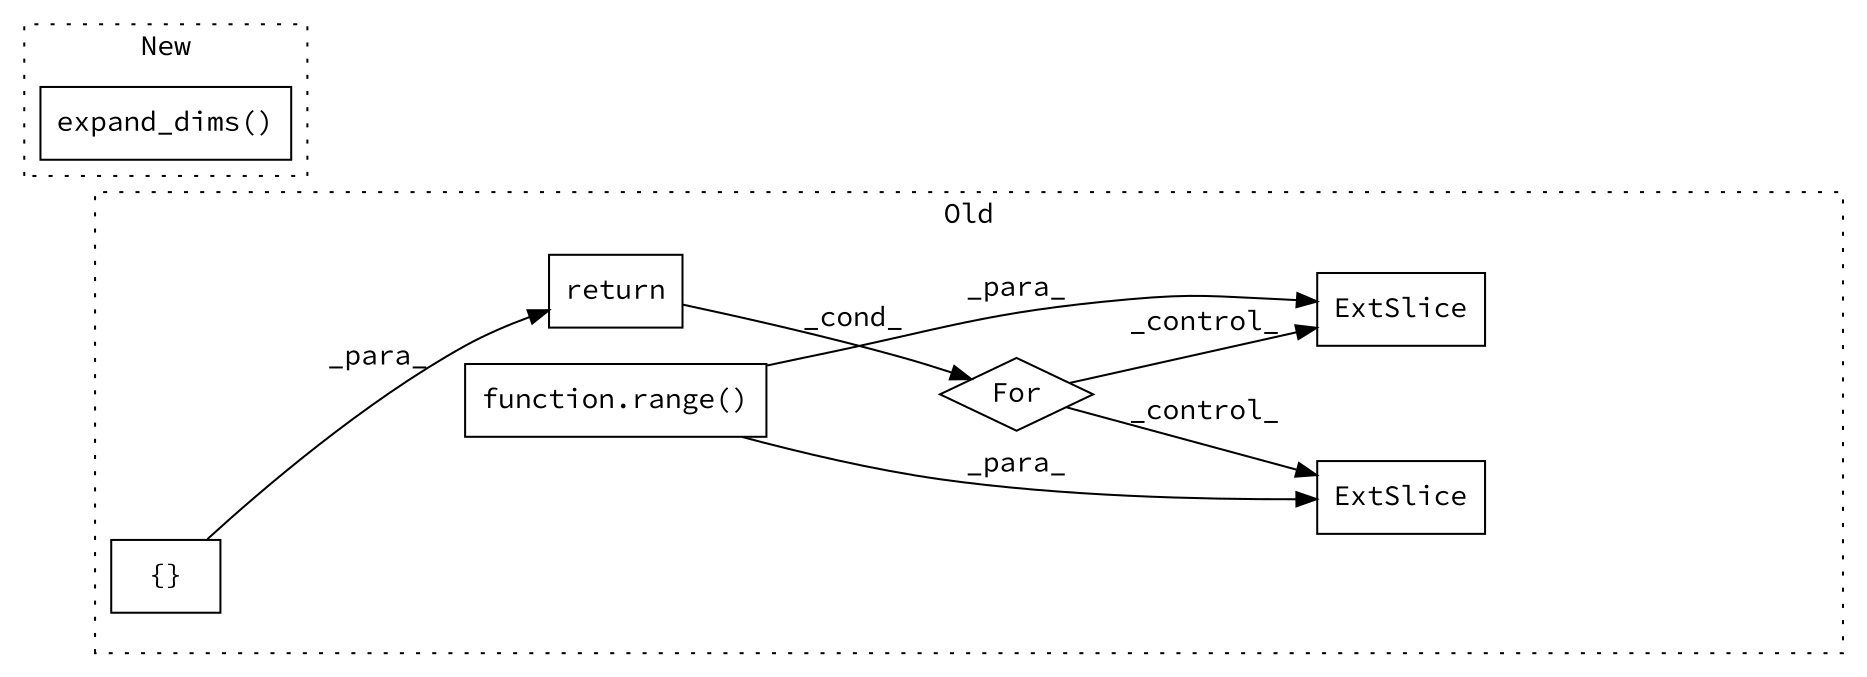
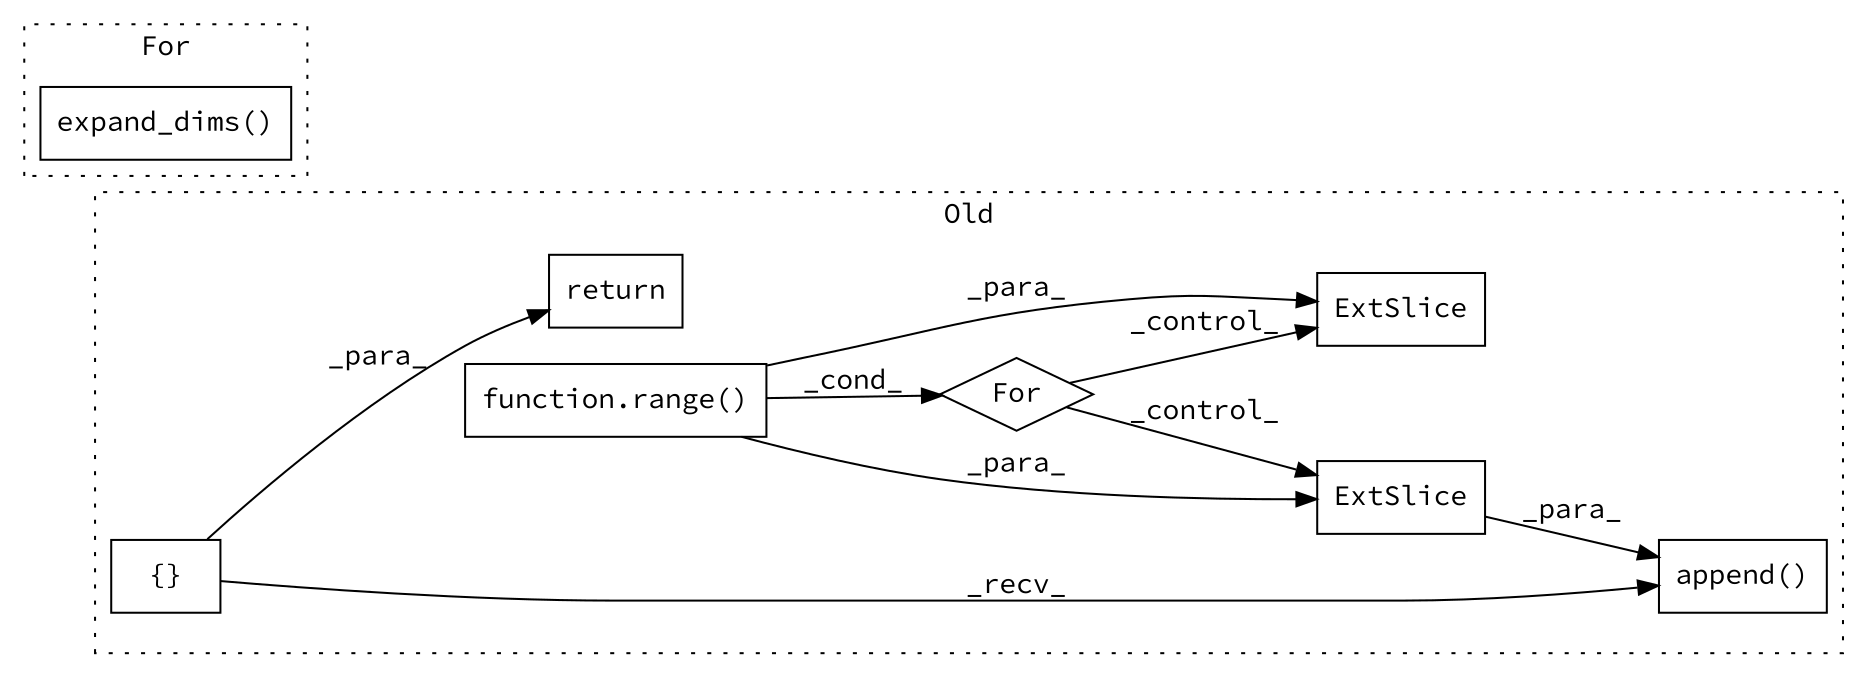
cluster "New": label "New" -> "For"
edge "return" -> "For": now "function.range()" -> "For"
node "append()": added
